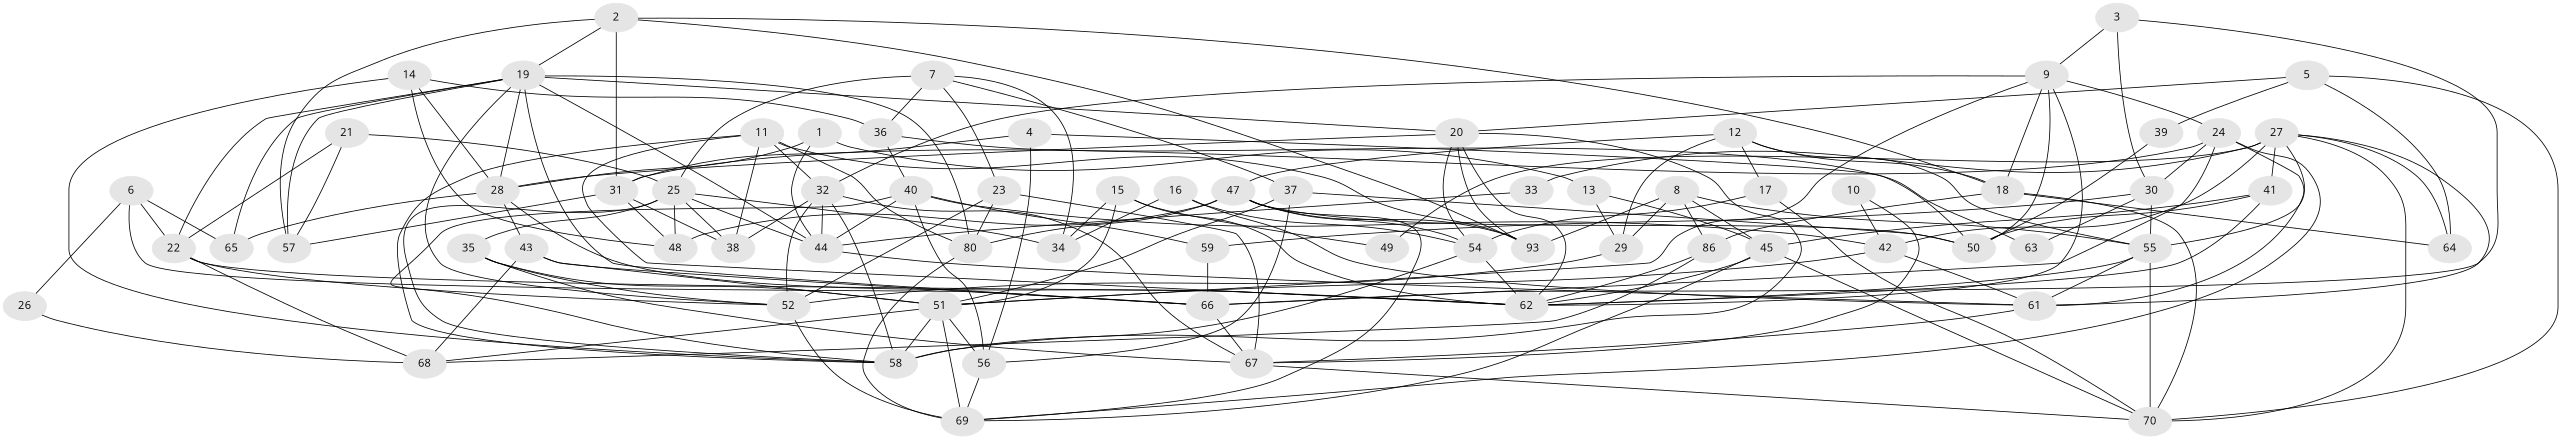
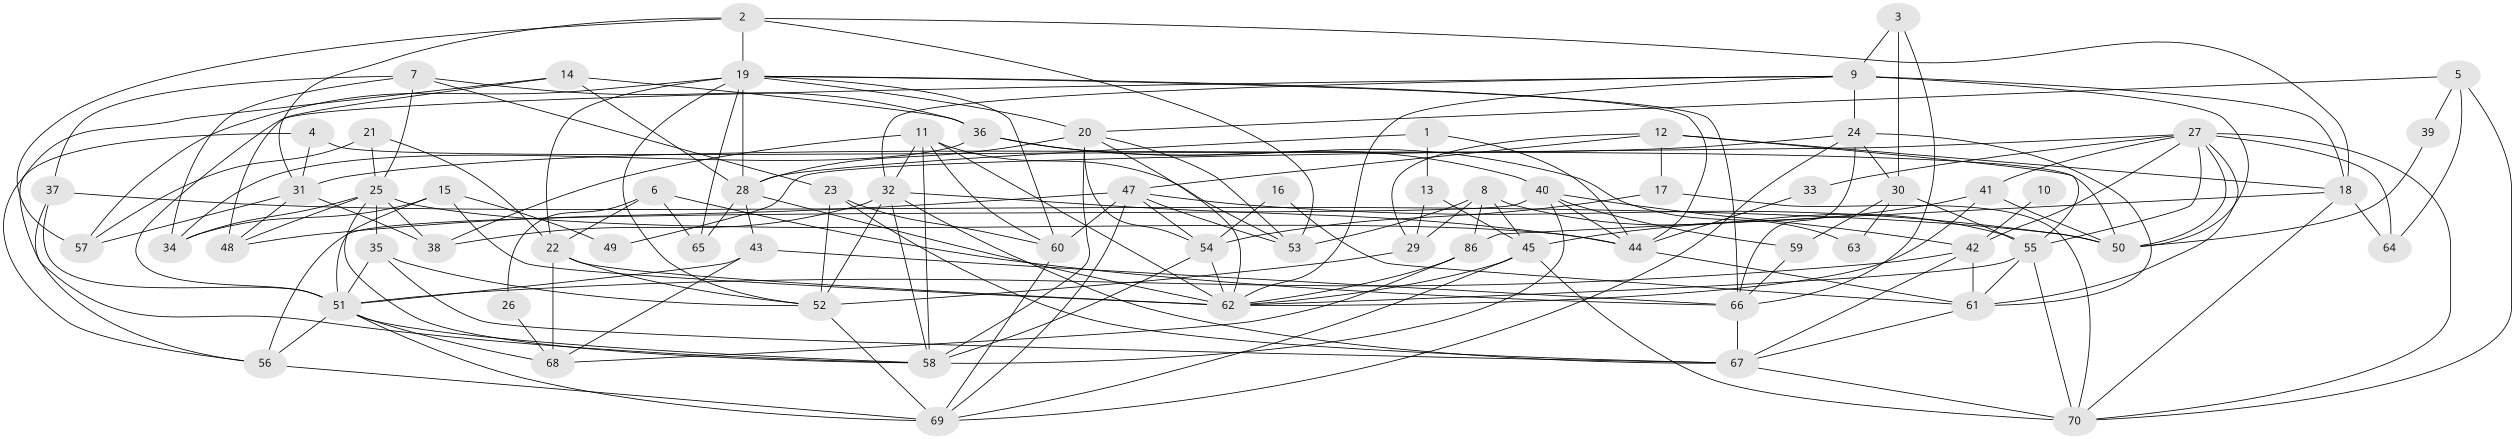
edge "16" -- "34": now "36" -- "34"
edge "27" -- "50": added
node "80": label "80" -> "60"
node "93": label "93" -> "53"
edge "10" -- "67": now "42" -- "67"
